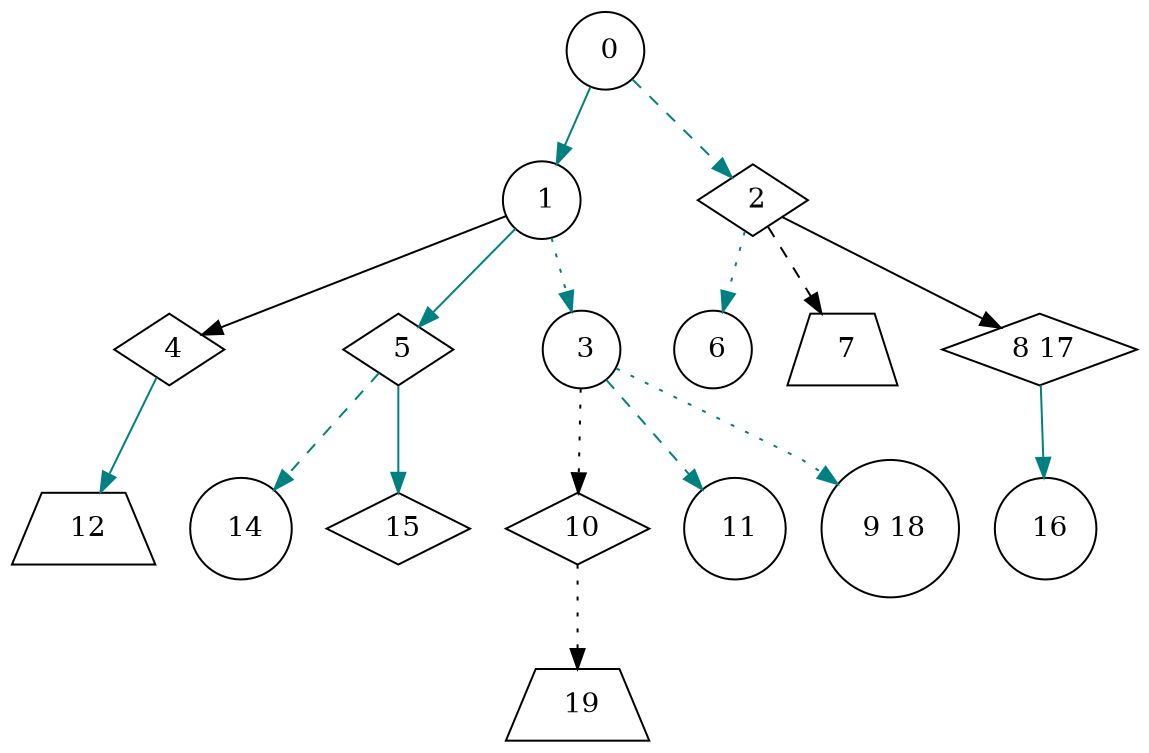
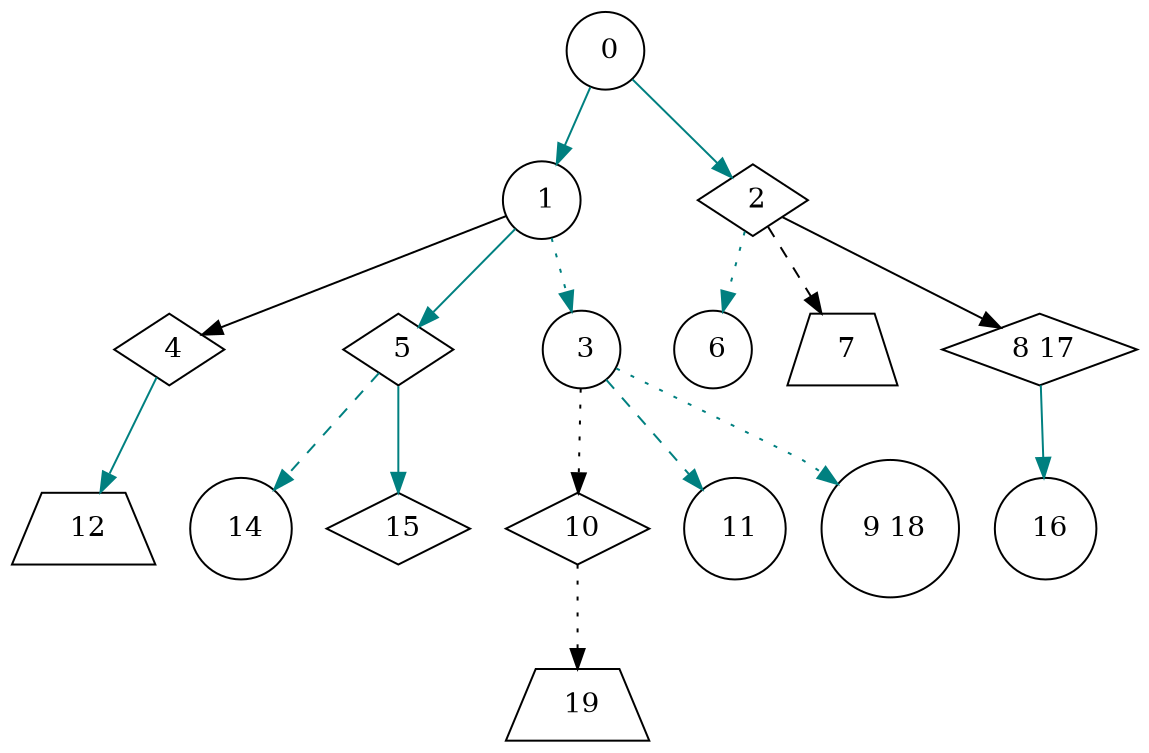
edge "0" -> "2": style dashed -> solid
